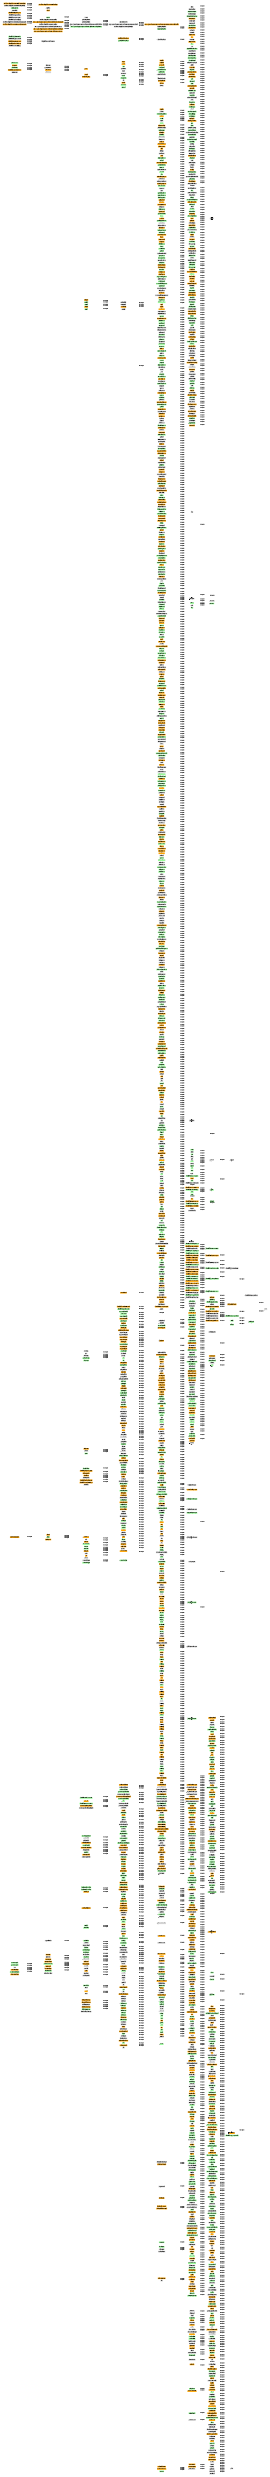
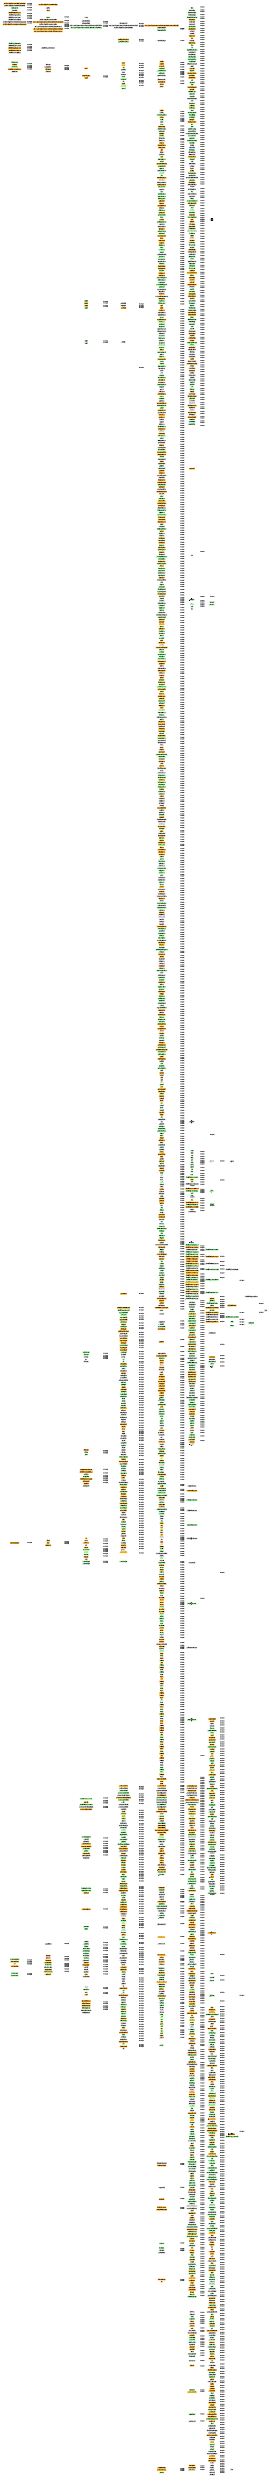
node ":OnState": added
